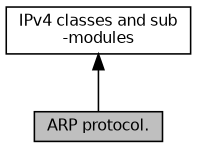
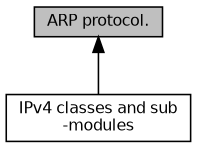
edge "ARP protocol." -> "IPv4 classes and sub -modules": reversed
